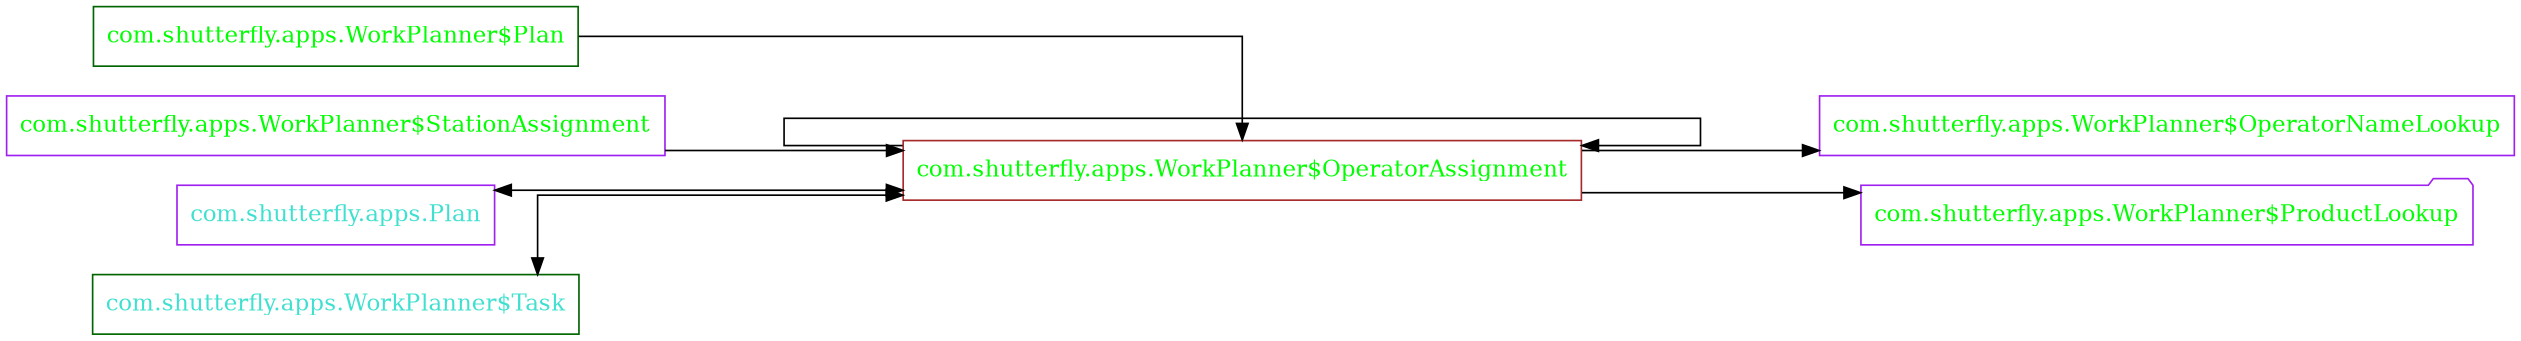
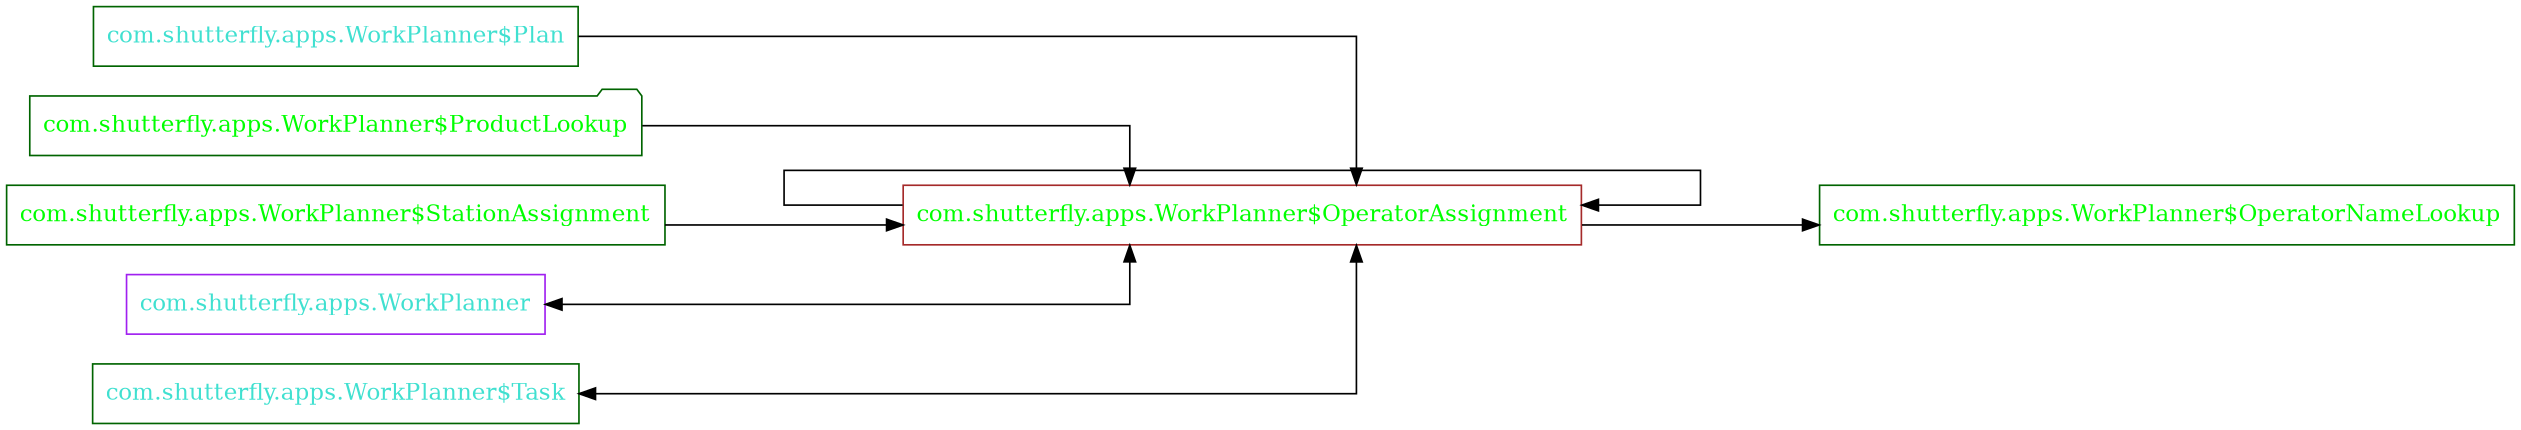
node "com.shutterfly.apps.WorkPlanner$Plan": fontcolor green -> turquoise
node "com.shutterfly.apps.WorkPlanner$StationAssignment": color purple -> darkgreen
node "com.shutterfly.apps.WorkPlanner$OperatorNameLookup": color purple -> darkgreen
edge "com.shutterfly.apps.WorkPlanner$OperatorAssignment" -> "com.shutterfly.apps.WorkPlanner$ProductLookup": reversed
node "com.shutterfly.apps.Plan": label "com.shutterfly.apps.Plan" -> "com.shutterfly.apps.WorkPlanner"
node "com.shutterfly.apps.WorkPlanner$ProductLookup": color purple -> darkgreen
